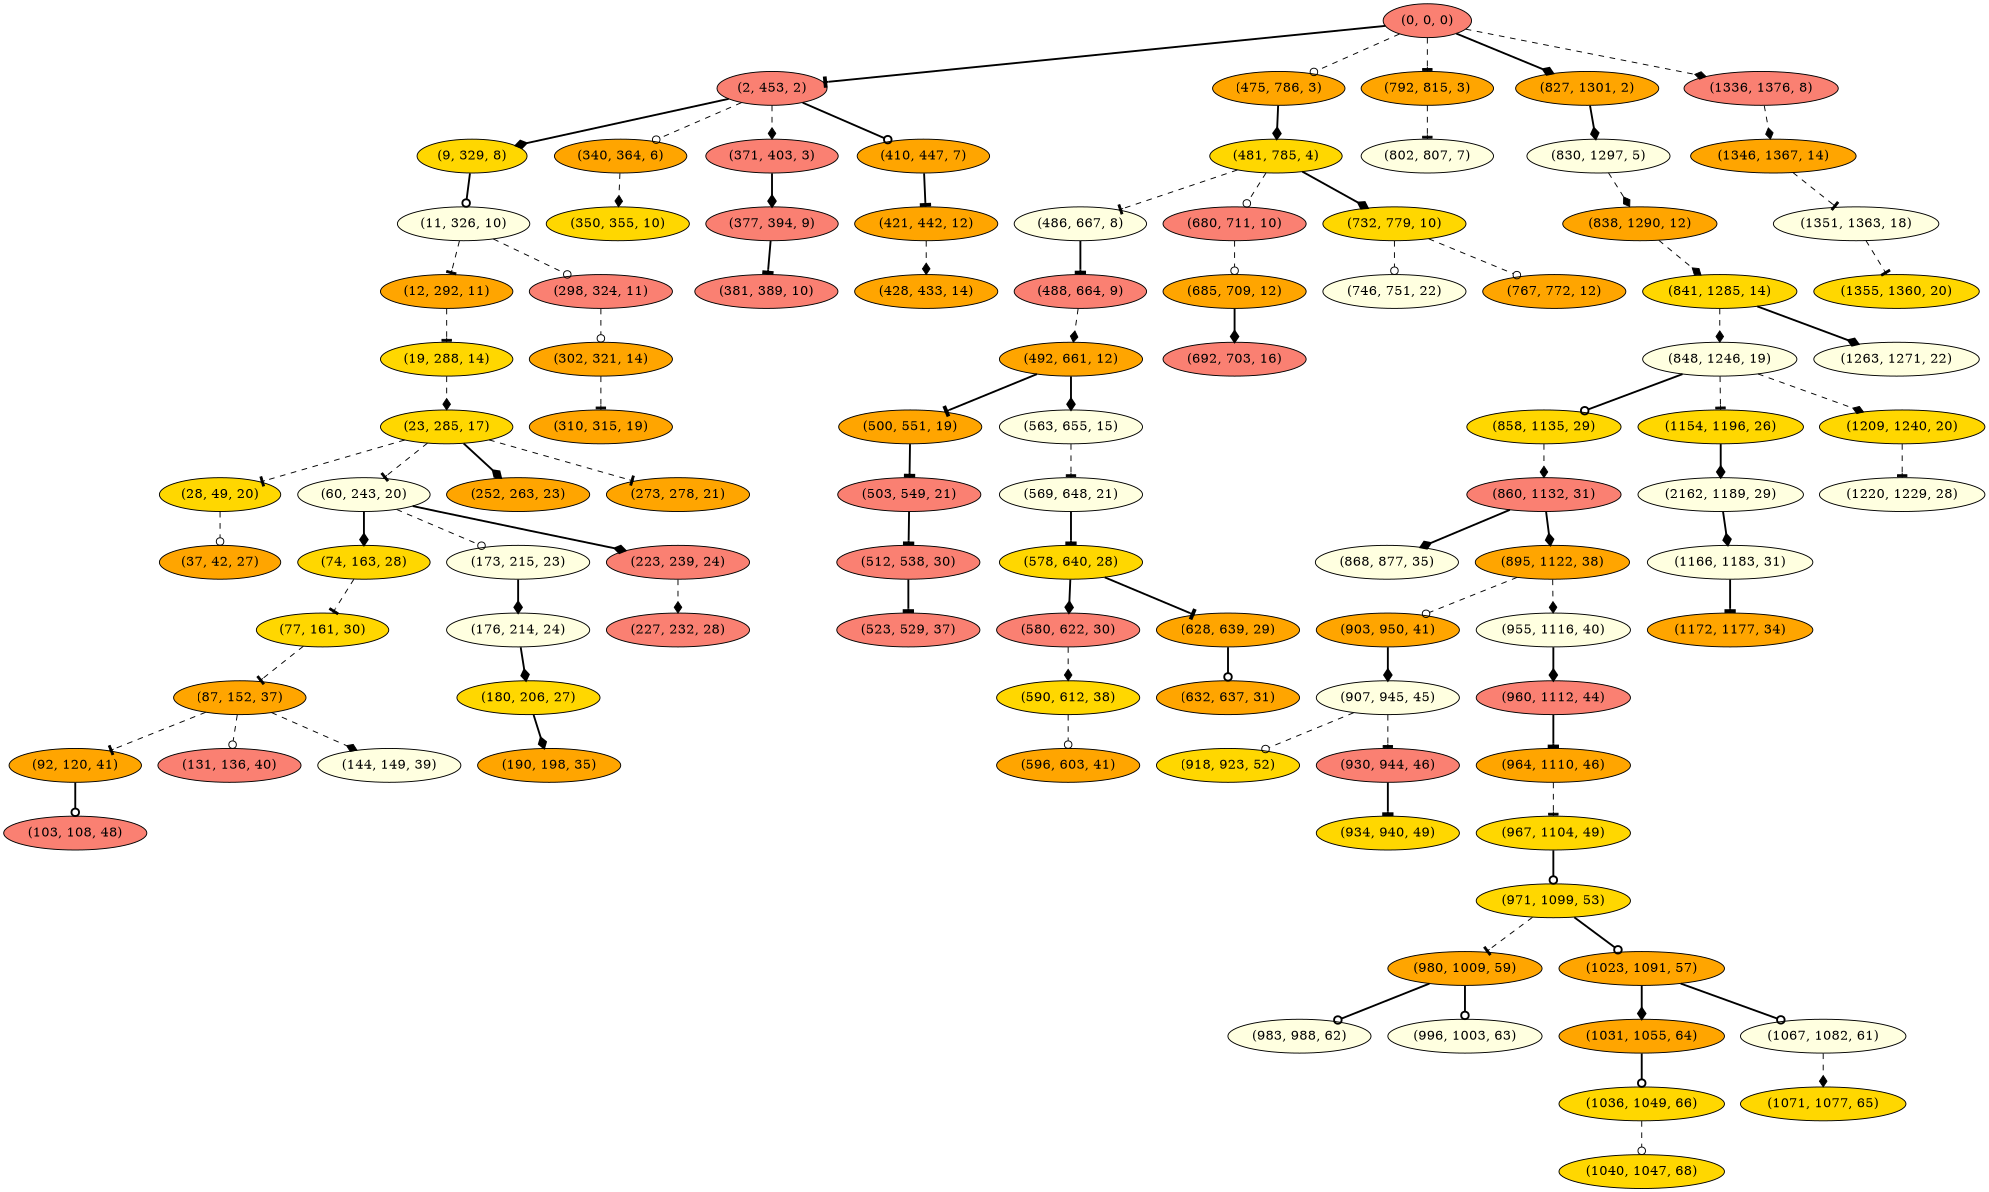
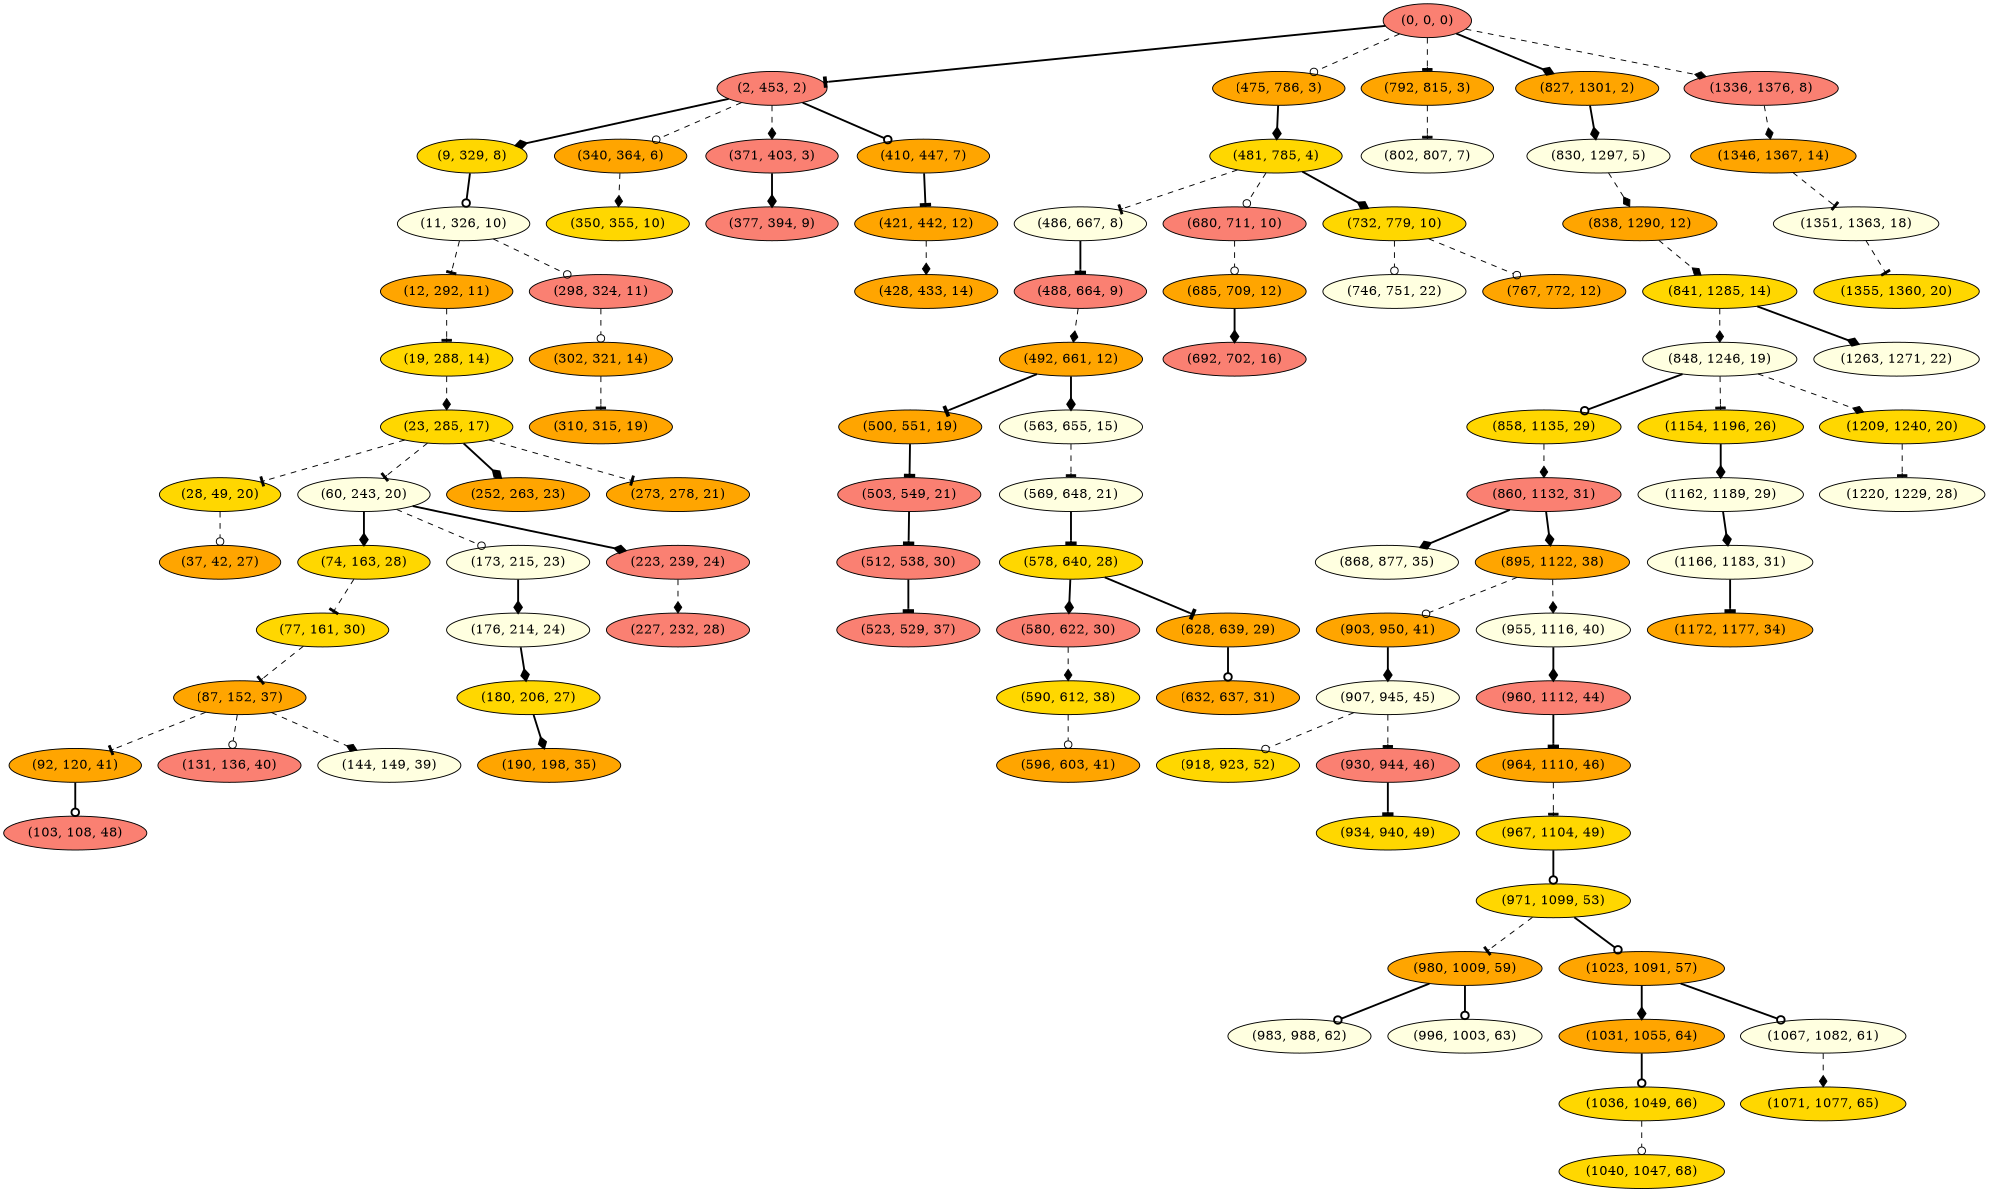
node "(381, 389, 10)": removed
node "(692, 703, 16)": label "(692, 703, 16)" -> "(692, 702, 16)"
node "(2162, 1189, 29)": label "(2162, 1189, 29)" -> "(1162, 1189, 29)"
